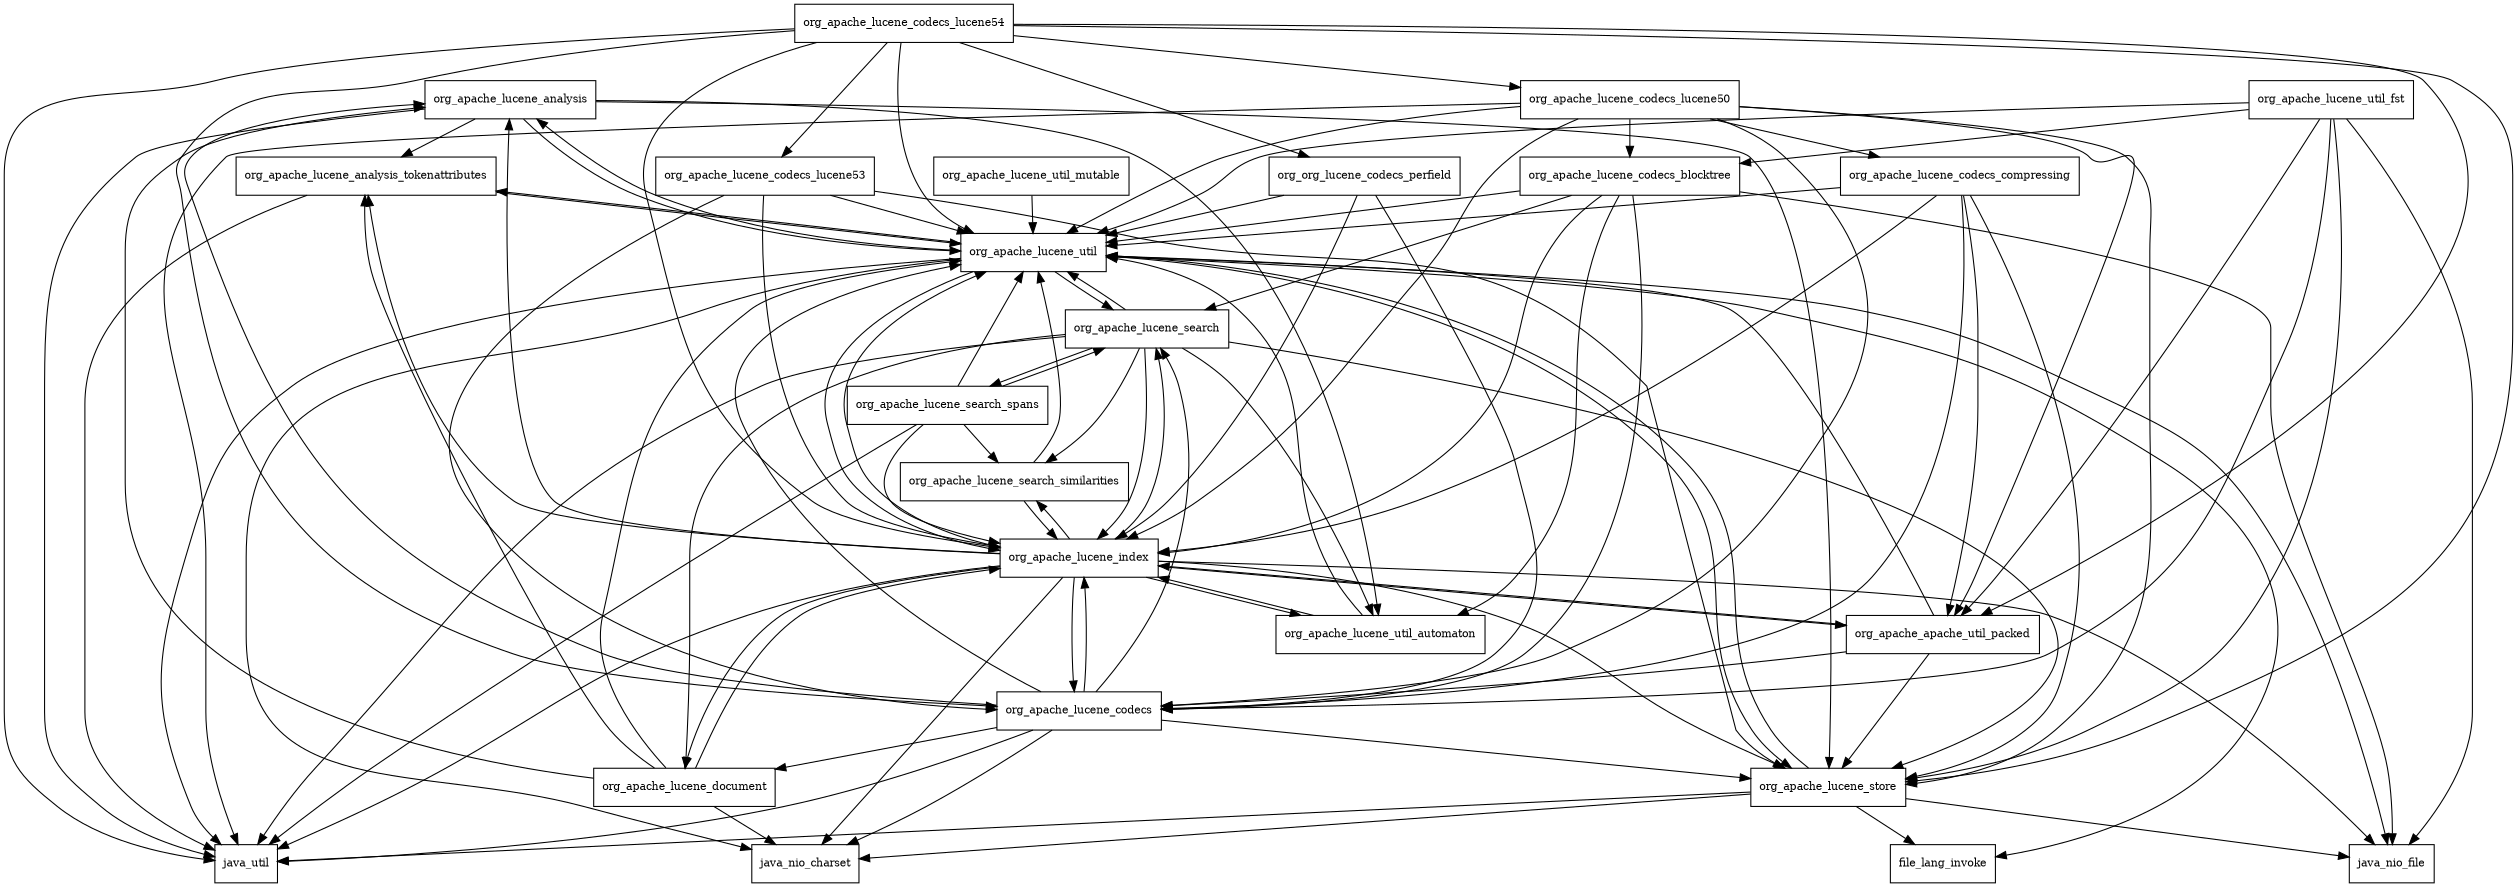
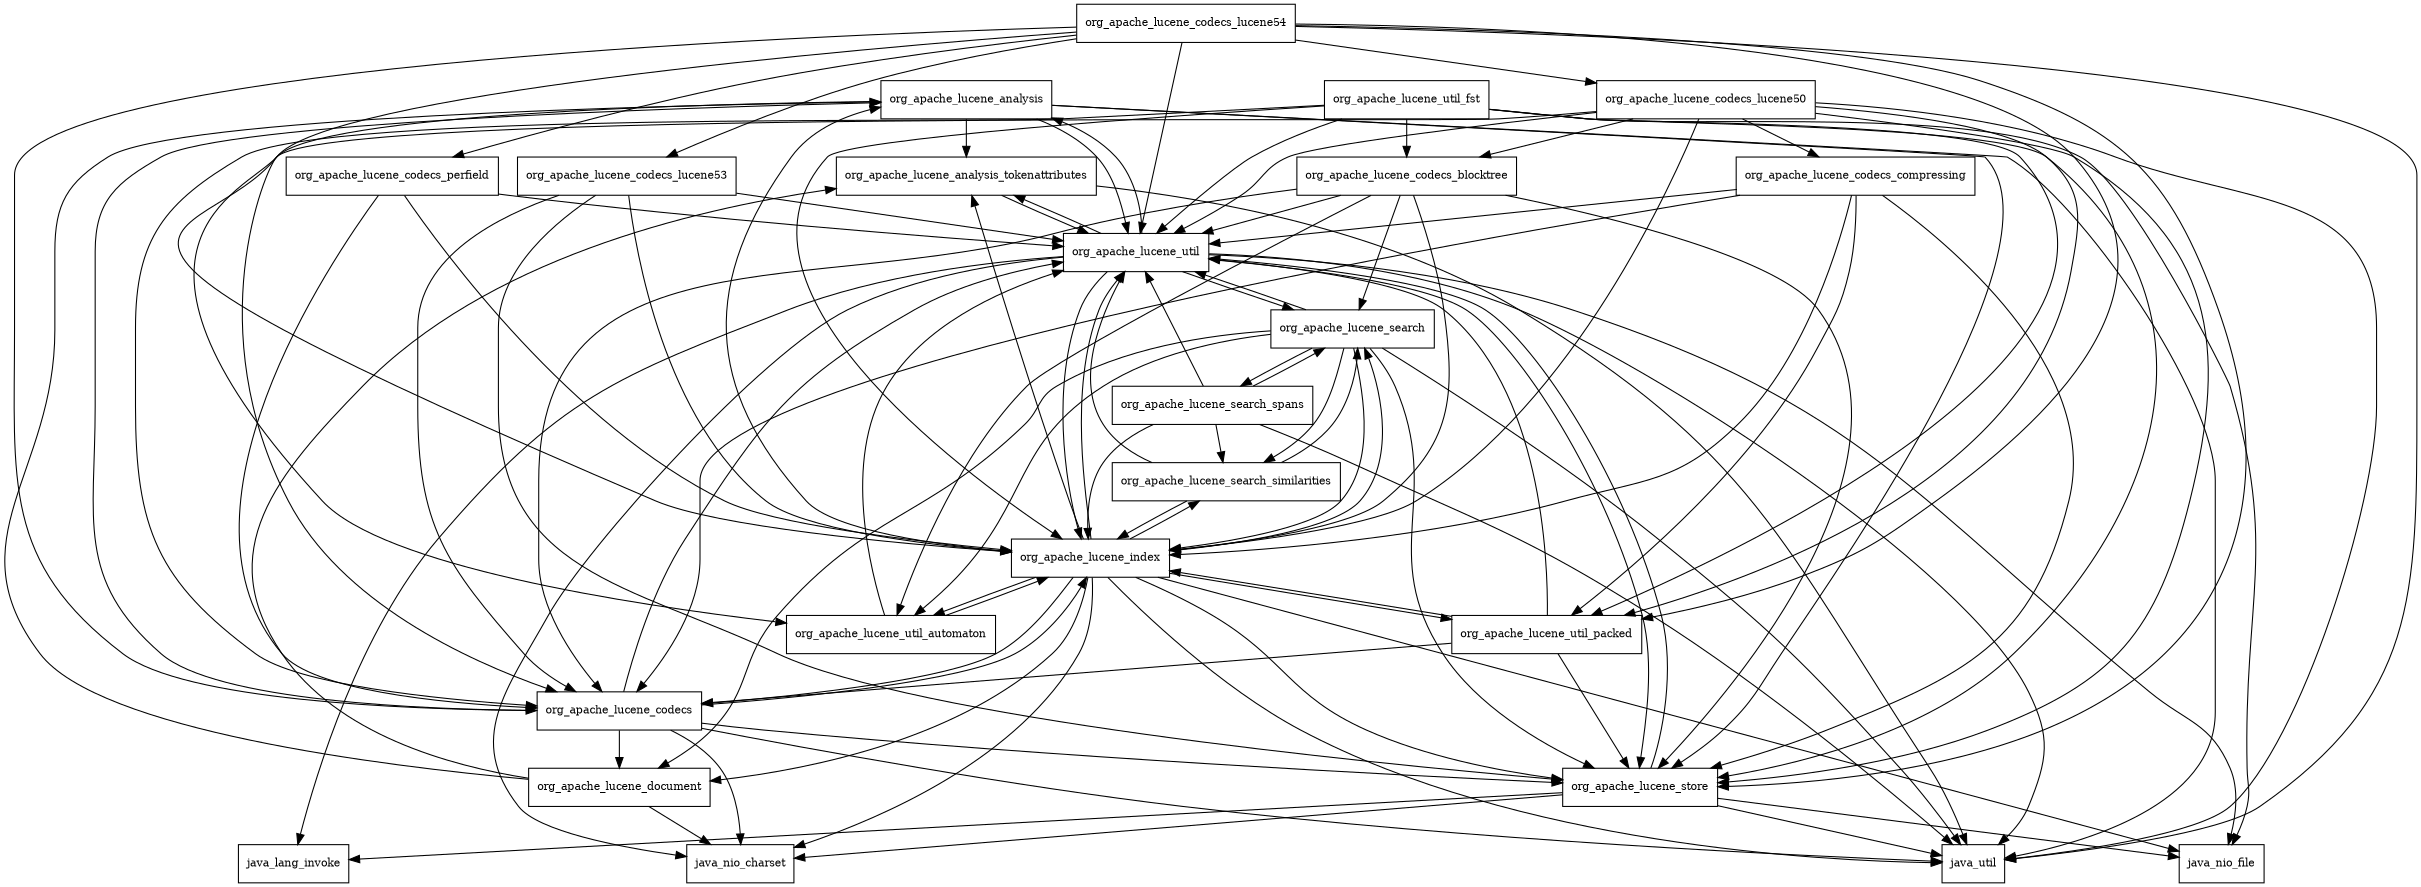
node "org_apache_lucene_util_mutable": removed
node "org_org_lucene_codecs_perfield": label "org_org_lucene_codecs_perfield" -> "org_apache_lucene_codecs_perfield"
edge "org_apache_lucene_codecs_blocktree" -> "java_nio_file": now "org_apache_lucene_codecs_blocktree" -> "org_apache_lucene_store"
edge "org_apache_lucene_document" -> "org_apache_lucene_util": removed
edge "org_apache_lucene_codecs" -> "org_apache_lucene_search": now "org_apache_lucene_search_similarities" -> "org_apache_lucene_search"
edge "org_apache_lucene_document" -> "org_apache_lucene_index": now "org_apache_lucene_util_fst" -> "org_apache_lucene_index"
node "org_apache_apache_util_packed": label "org_apache_apache_util_packed" -> "org_apache_lucene_util_packed"
node "file_lang_invoke": label "file_lang_invoke" -> "java_lang_invoke"
